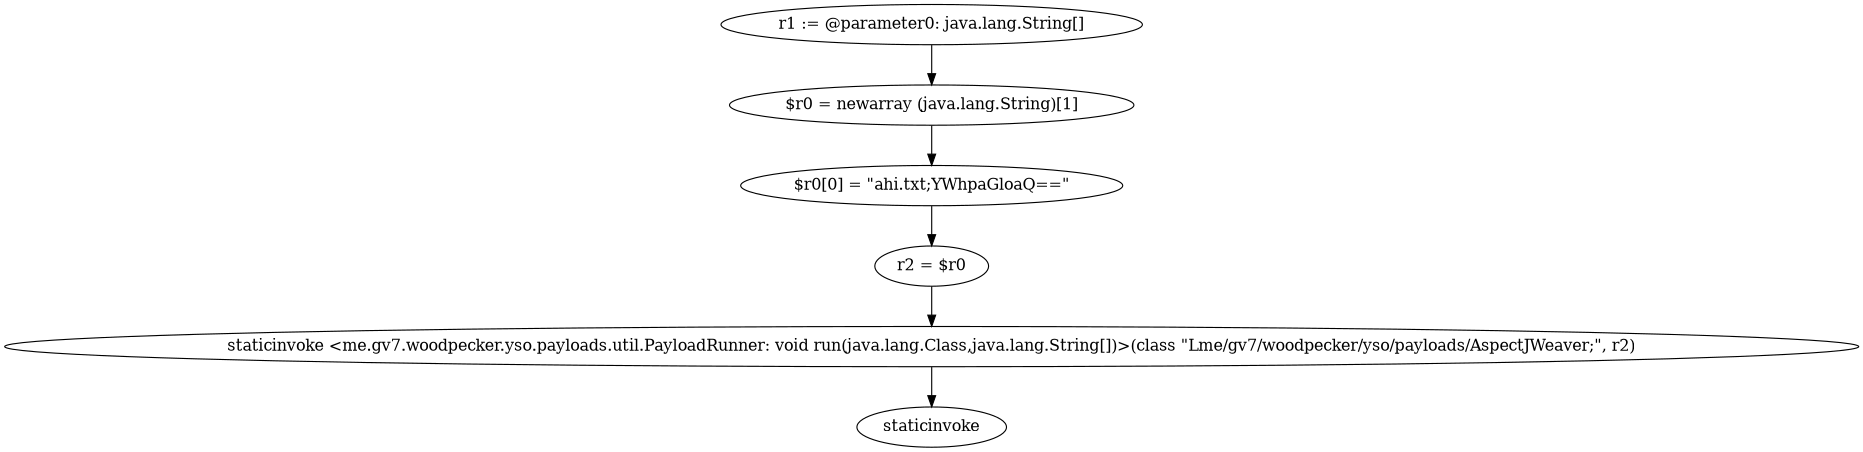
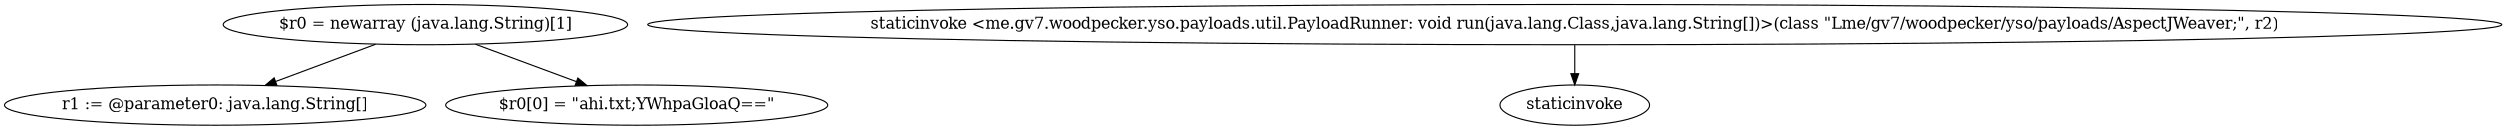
edge "r1 := @parameter0: java.lang.String[]" -> "$r0 = newarray (java.lang.String)[1]": reversed
node "r2 = $r0": removed
